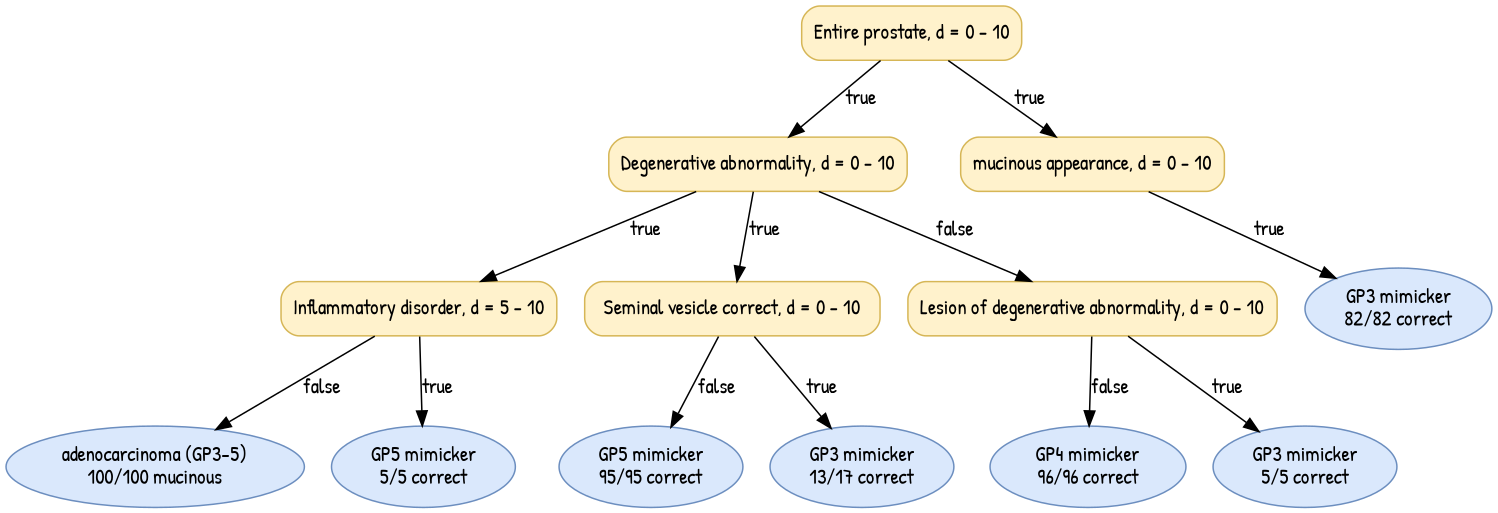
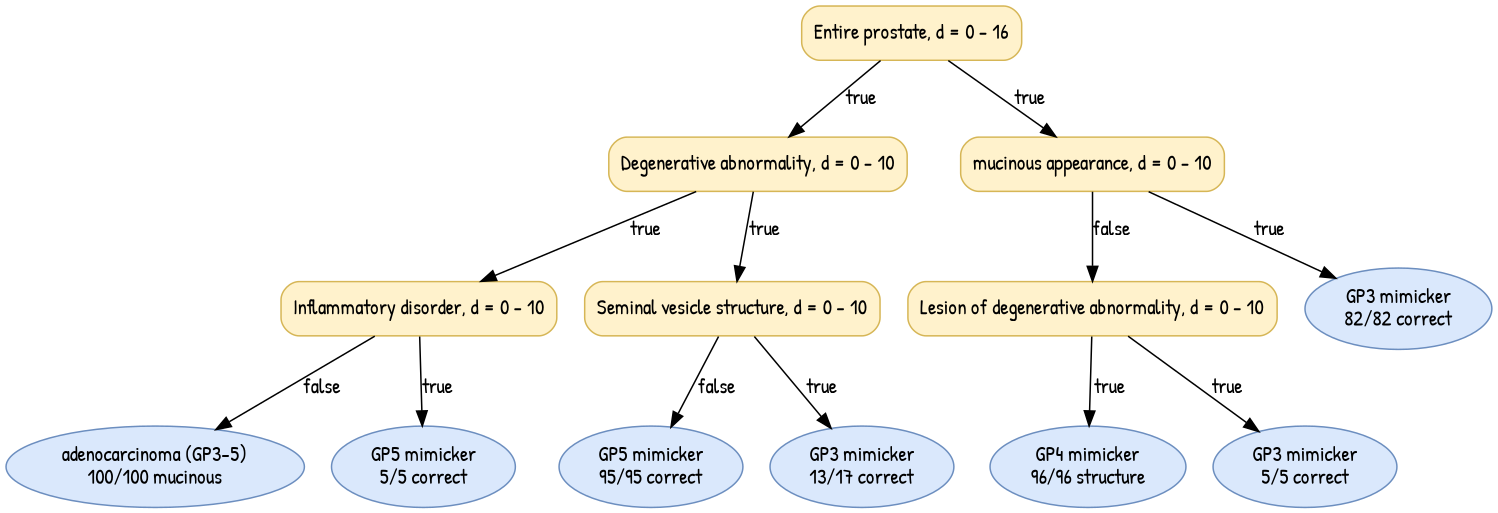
node "Entire prostate, d = 0 - 10": label "Entire prostate, d = 0 - 10" -> "Entire prostate, d = 0 - 16"
edge "Degenerative abnormality, d = 0 - 10" -> "Lesion of degenerative abnormality, d = 0 - 10": now "mucinous appearance, d = 0 - 10" -> "Lesion of degenerative abnormality, d = 0 - 10"
node "Inflammatory disorder, d = 5 - 10": label "Inflammatory disorder, d = 5 - 10" -> "Inflammatory disorder, d = 0 - 10"
node "Seminal vesicle correct, d = 0 - 10": label "Seminal vesicle correct, d = 0 - 10" -> "Seminal vesicle structure, d = 0 - 10"
edge "Lesion of degenerative abnormality, d = 0 - 10" -> "GP4 mimicker": label "false" -> "true"
node "GP4 mimicker": text "96/96 correct" -> "96/96 structure"
